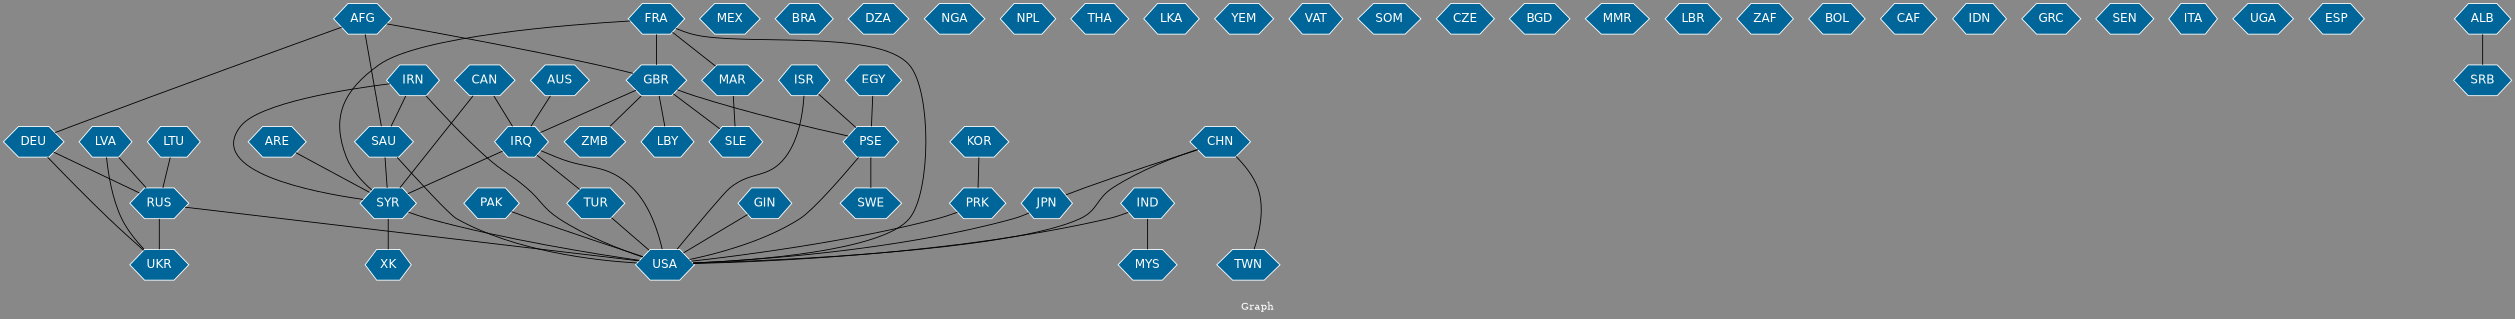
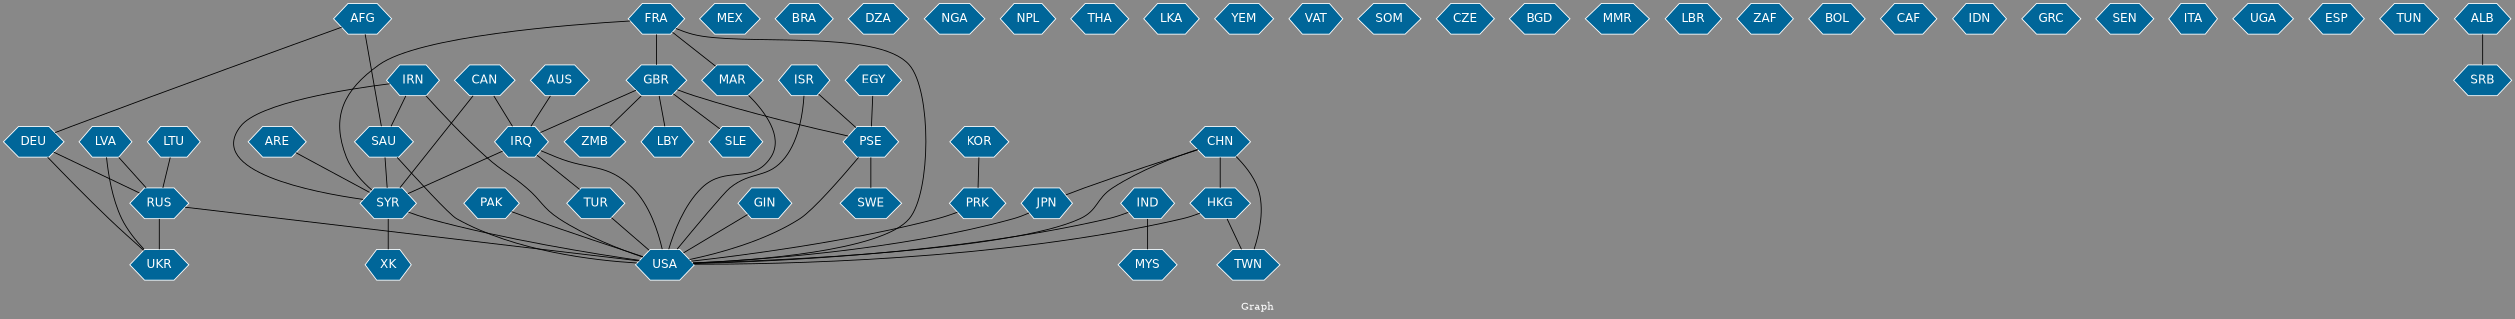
node "TUN": added
edge "AFG" -- "GBR": removed
edge "MAR" -- "SLE": now "MAR" -- "USA"
node "HKG": added
